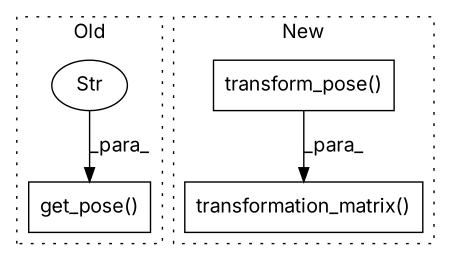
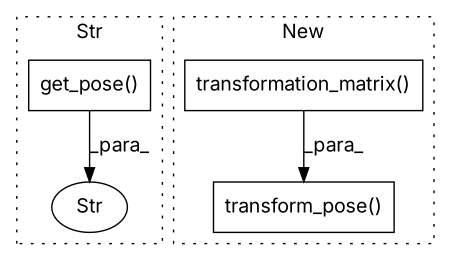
cluster "Old": label "Old" -> "Str"
edge "Str" -> "get_pose()": reversed
edge "transform_pose()" -> "transformation_matrix()": reversed
